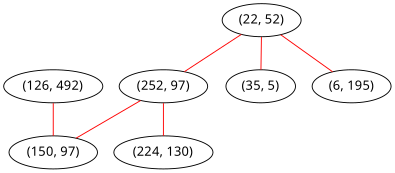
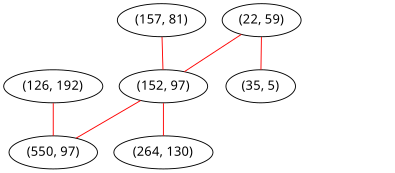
node "(157, 81)": added
node "(22, 52)": label "(22, 52)" -> "(22, 59)"
node "(126, 492)": label "(126, 492)" -> "(126, 192)"
node "(252, 97)": label "(252, 97)" -> "(152, 97)"
node "(6, 195)": removed
node "(150, 97)": label "(150, 97)" -> "(550, 97)"
node "(224, 130)": label "(224, 130)" -> "(264, 130)"
